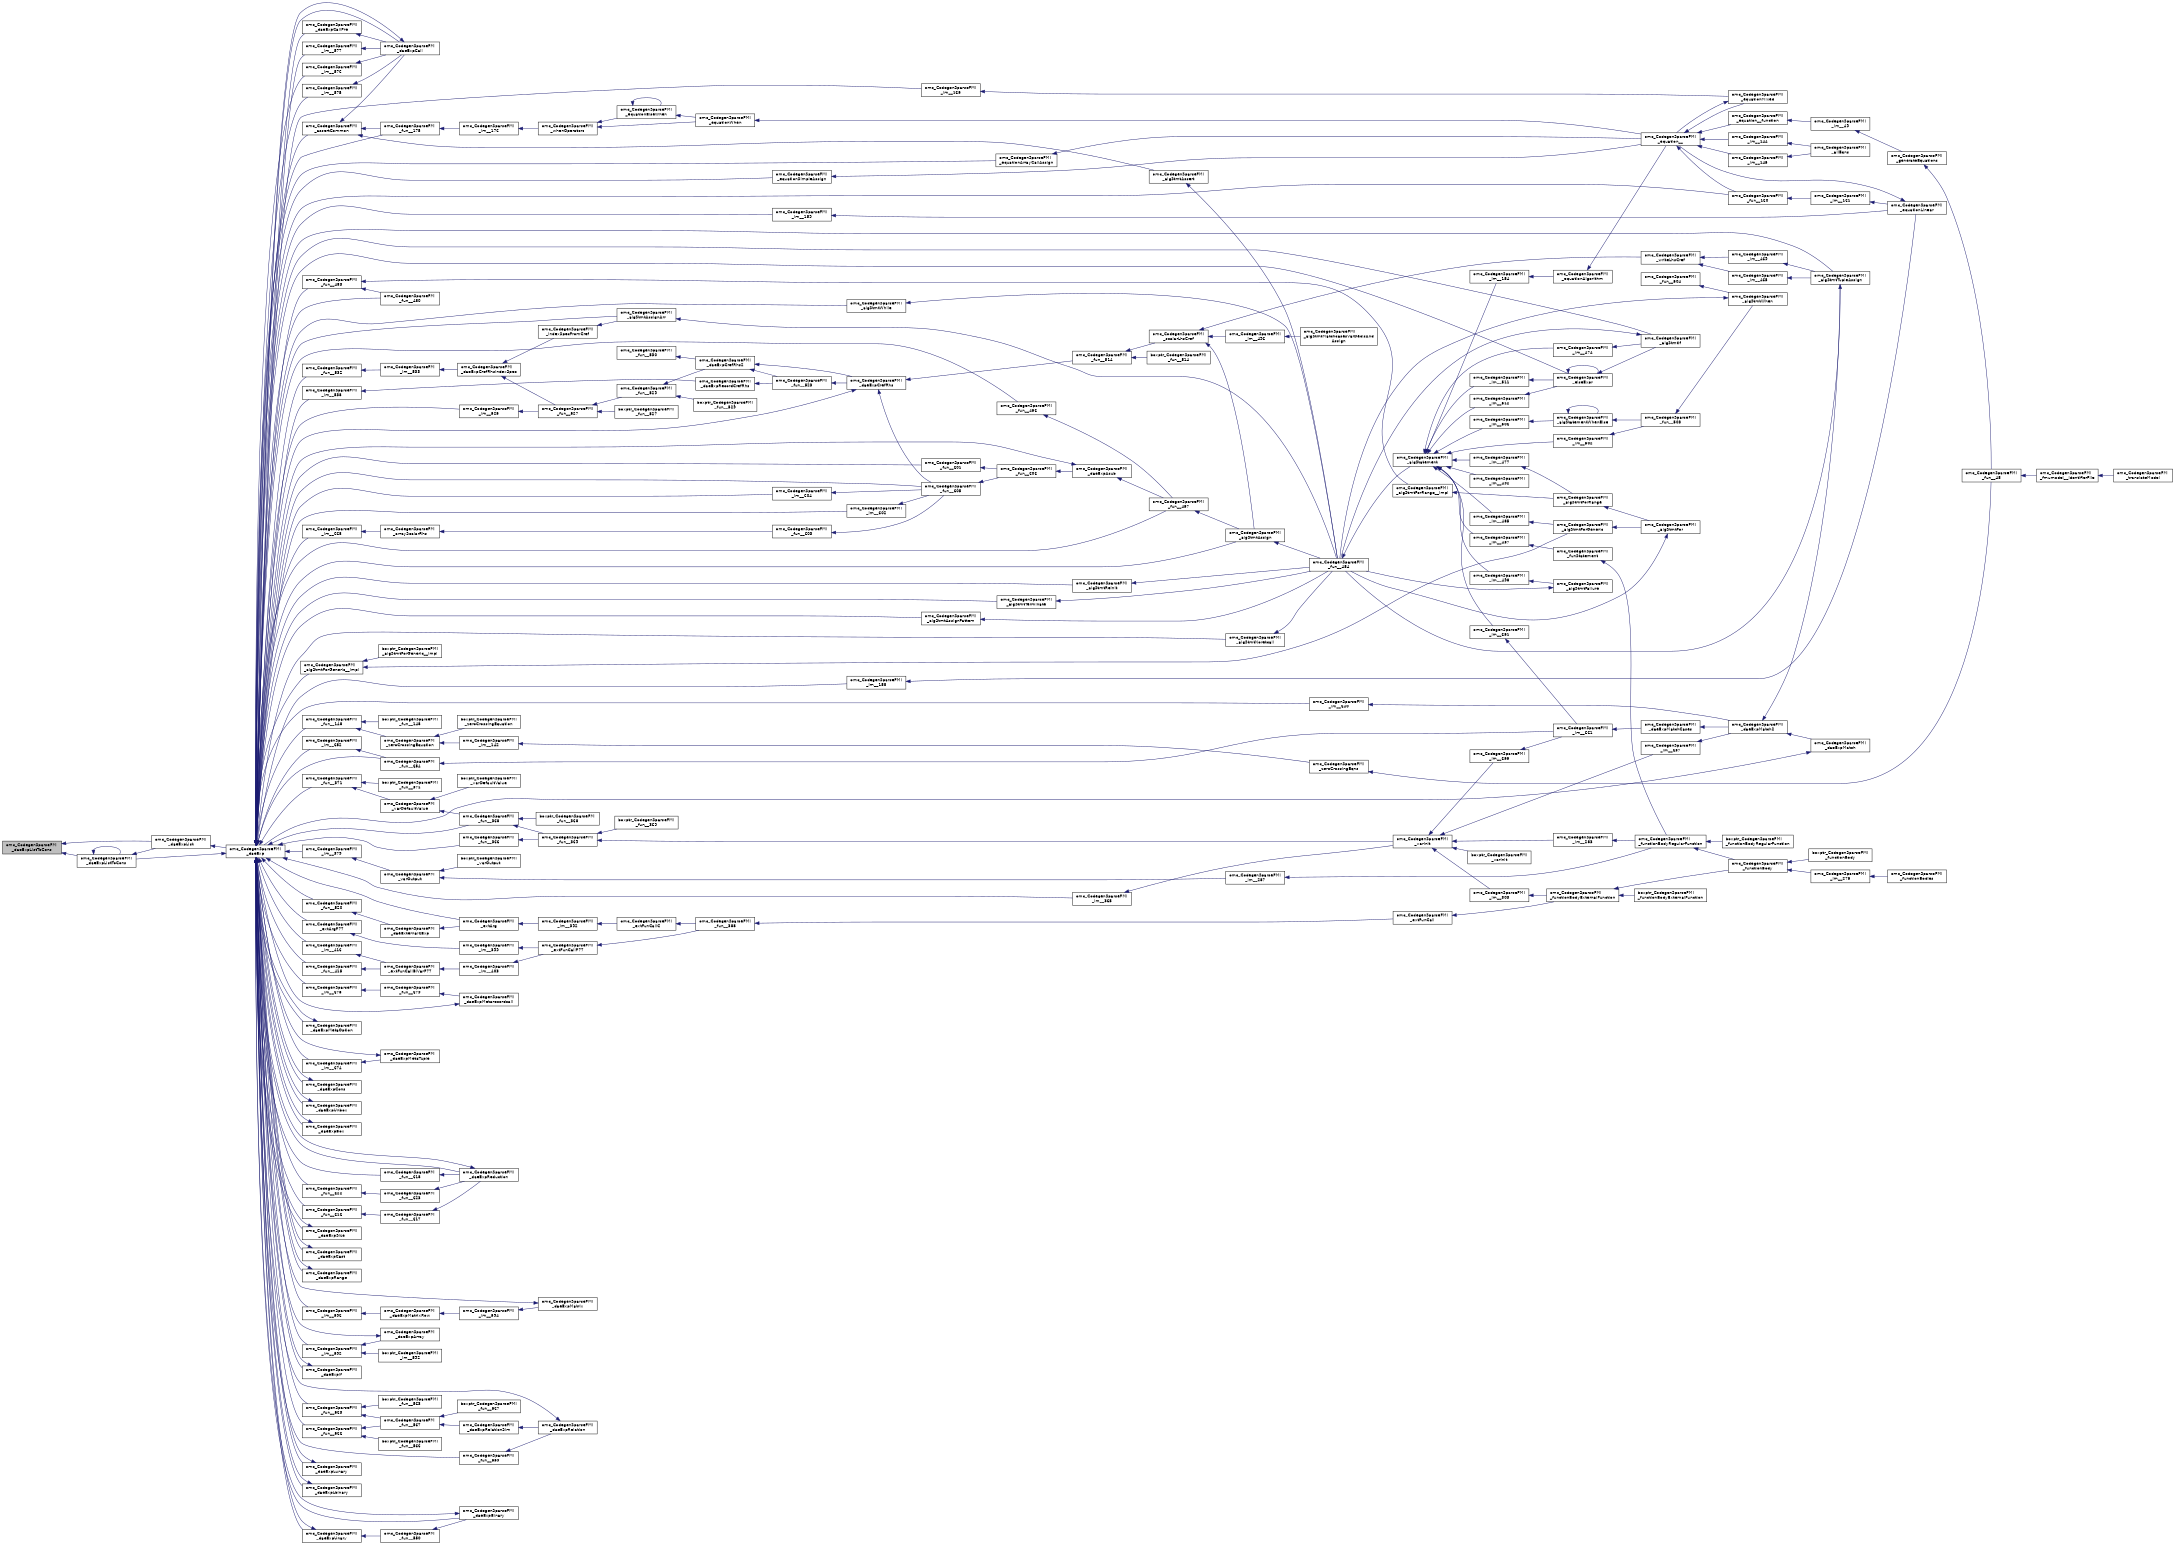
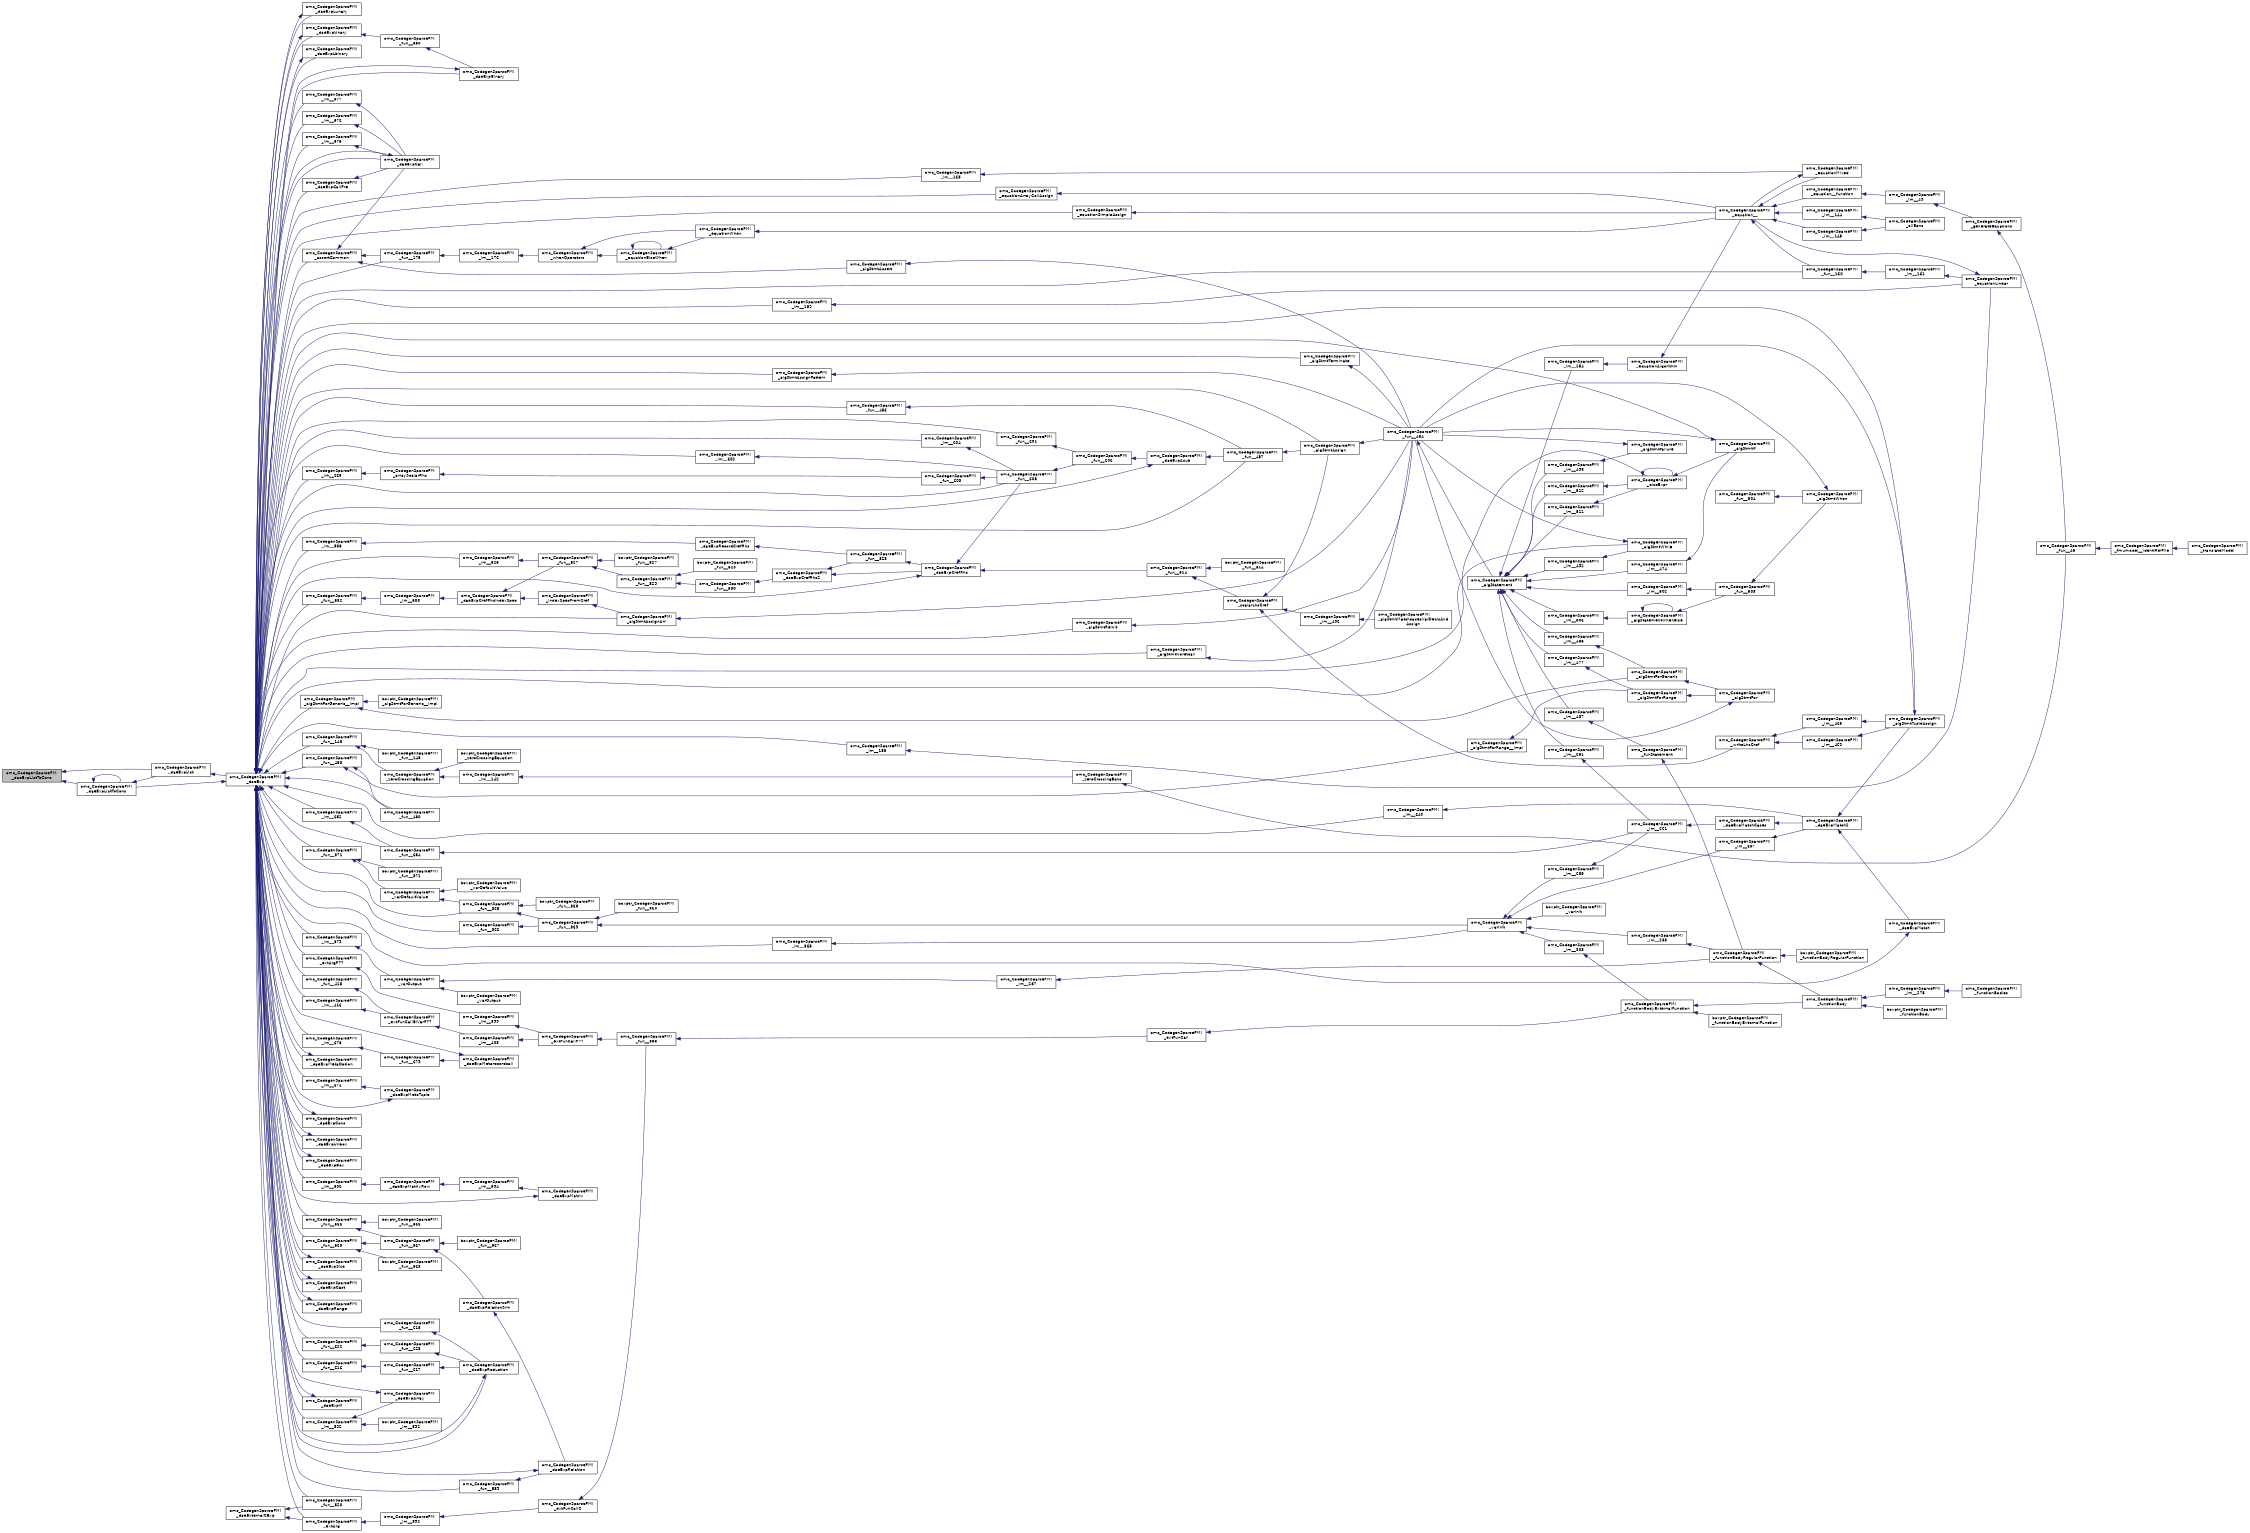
edge "omc_CodegenSparseFMI _daeExpCrefRhs2" -> "omc_CodegenSparseFMI _fun__529": now "omc_CodegenSparseFMI _fun__530" -> "omc_CodegenSparseFMI _fun__529"
edge "omc_CodegenSparseFMI _algStmtWhile" -> "omc_CodegenSparseFMI _lm__492": added
edge "omc_CodegenSparseFMI _daeExternalCExp" -> "omc_CodegenSparseFMI _fun__520": reversed
